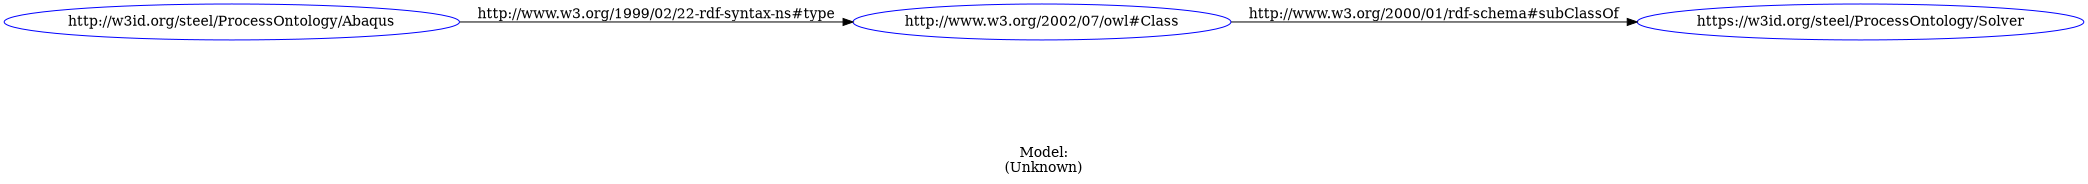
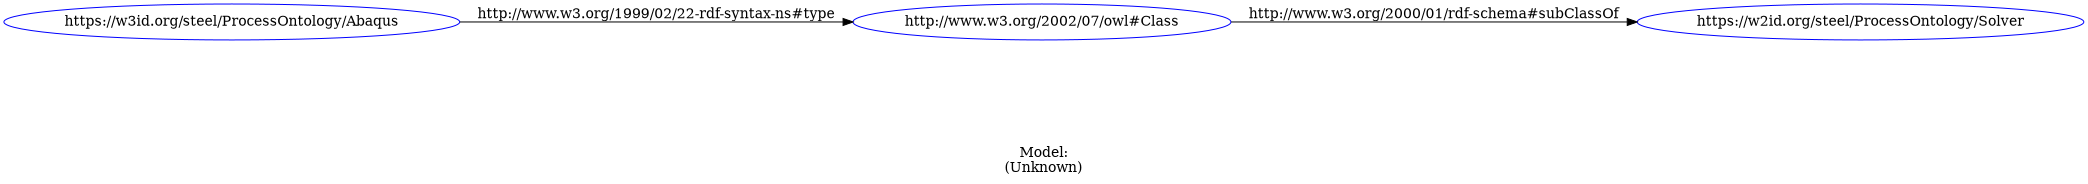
node "http://w3id.org/steel/ProcessOntology/Abaqus": label "http://w3id.org/steel/ProcessOntology/Abaqus" -> "https://w3id.org/steel/ProcessOntology/Abaqus"
node "https://w3id.org/steel/ProcessOntology/Solver": label "https://w3id.org/steel/ProcessOntology/Solver" -> "https://w2id.org/steel/ProcessOntology/Solver"
